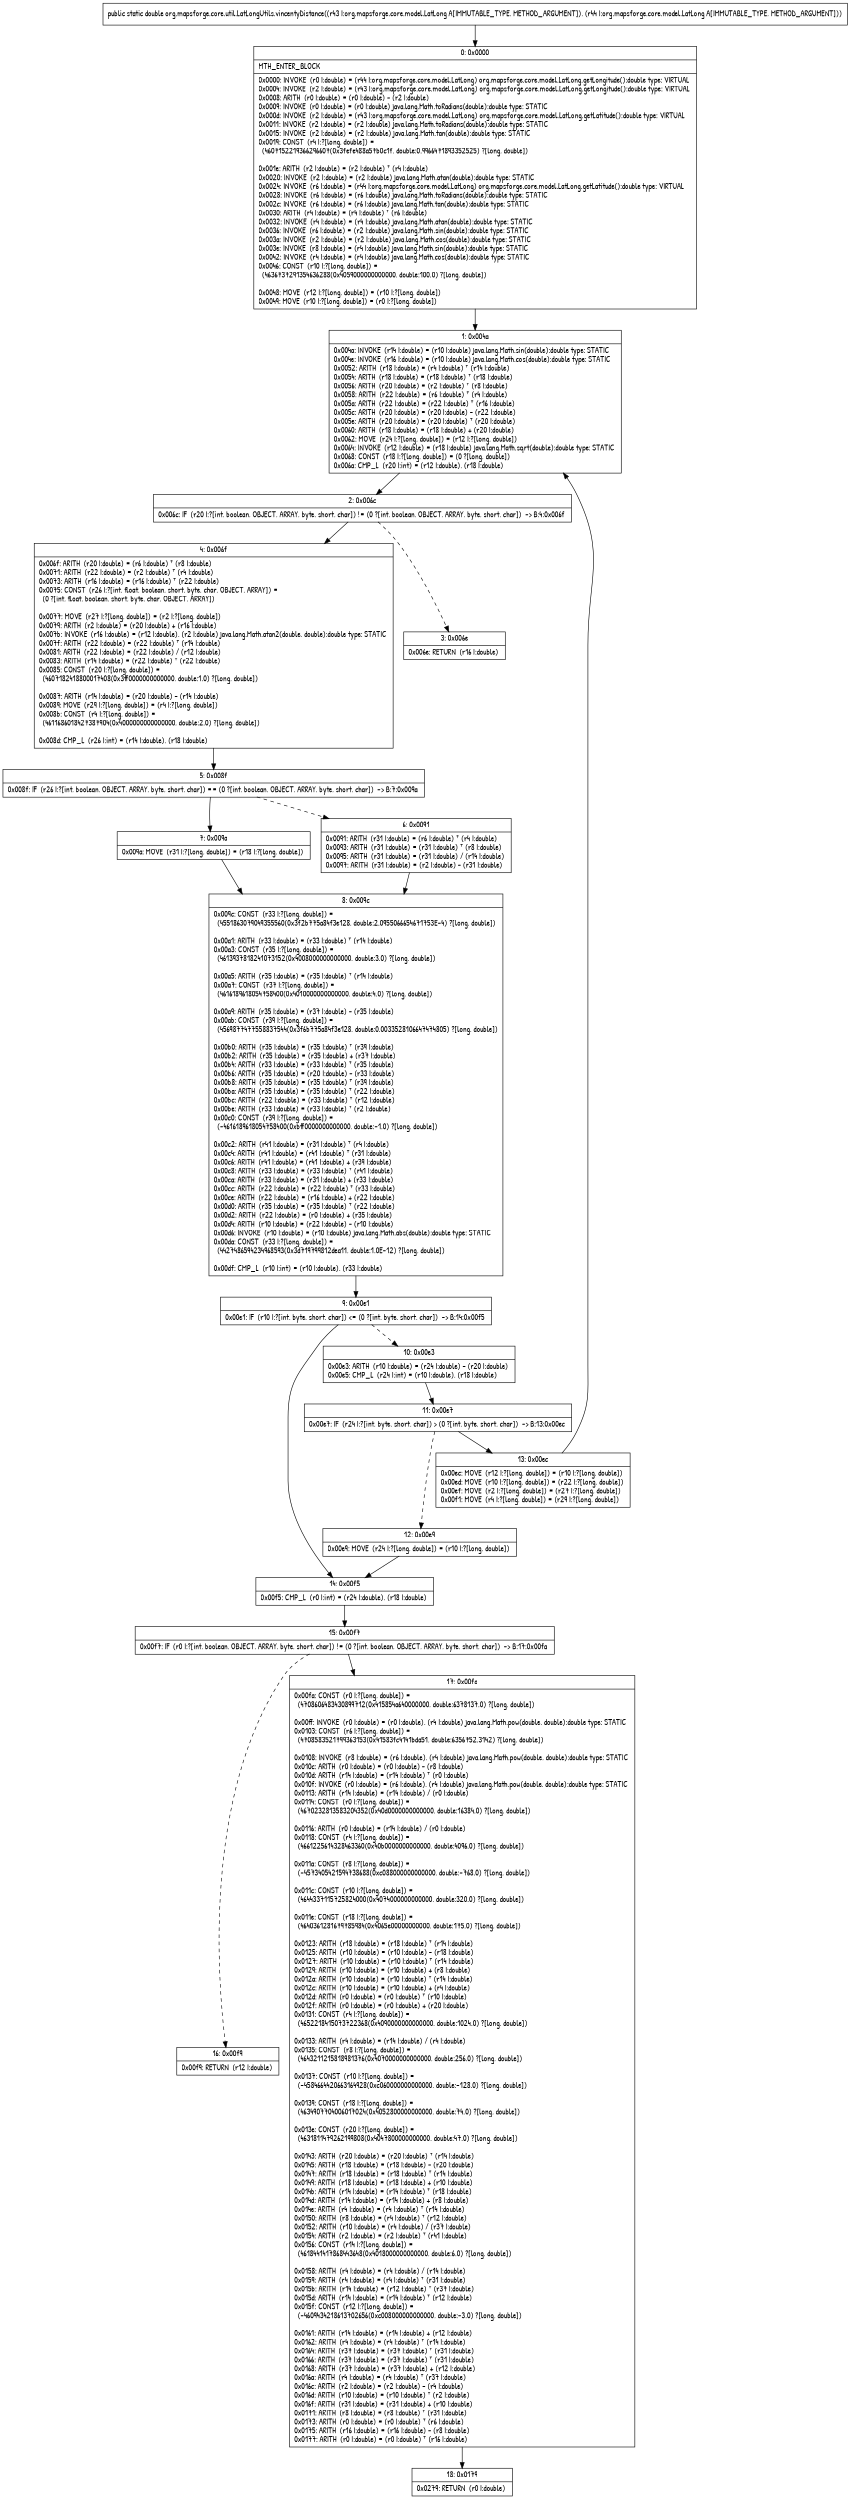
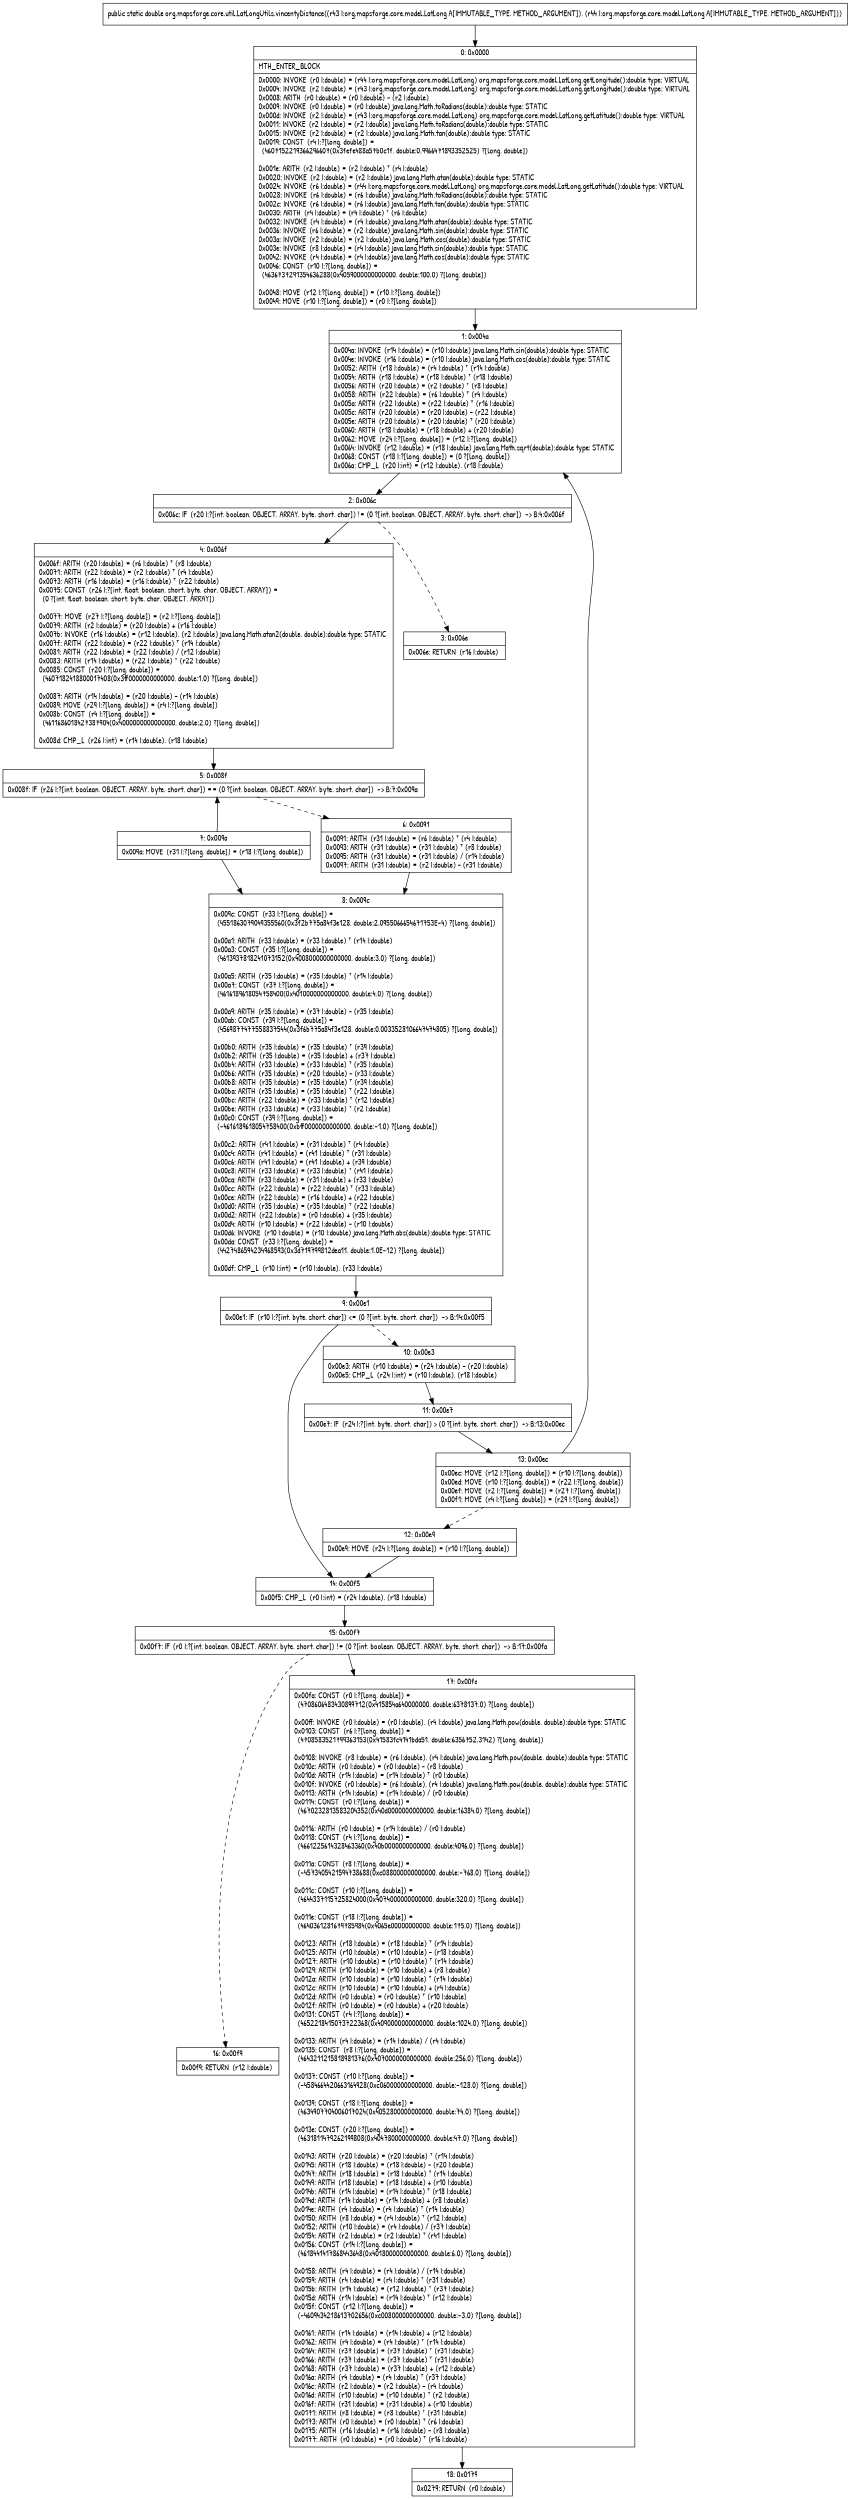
edge "5: 0x008f" -> "7: 0x009a": reversed
edge "11: 0x00e7" -> "12: 0x00e9": now "13: 0x00ec" -> "12: 0x00e9"
